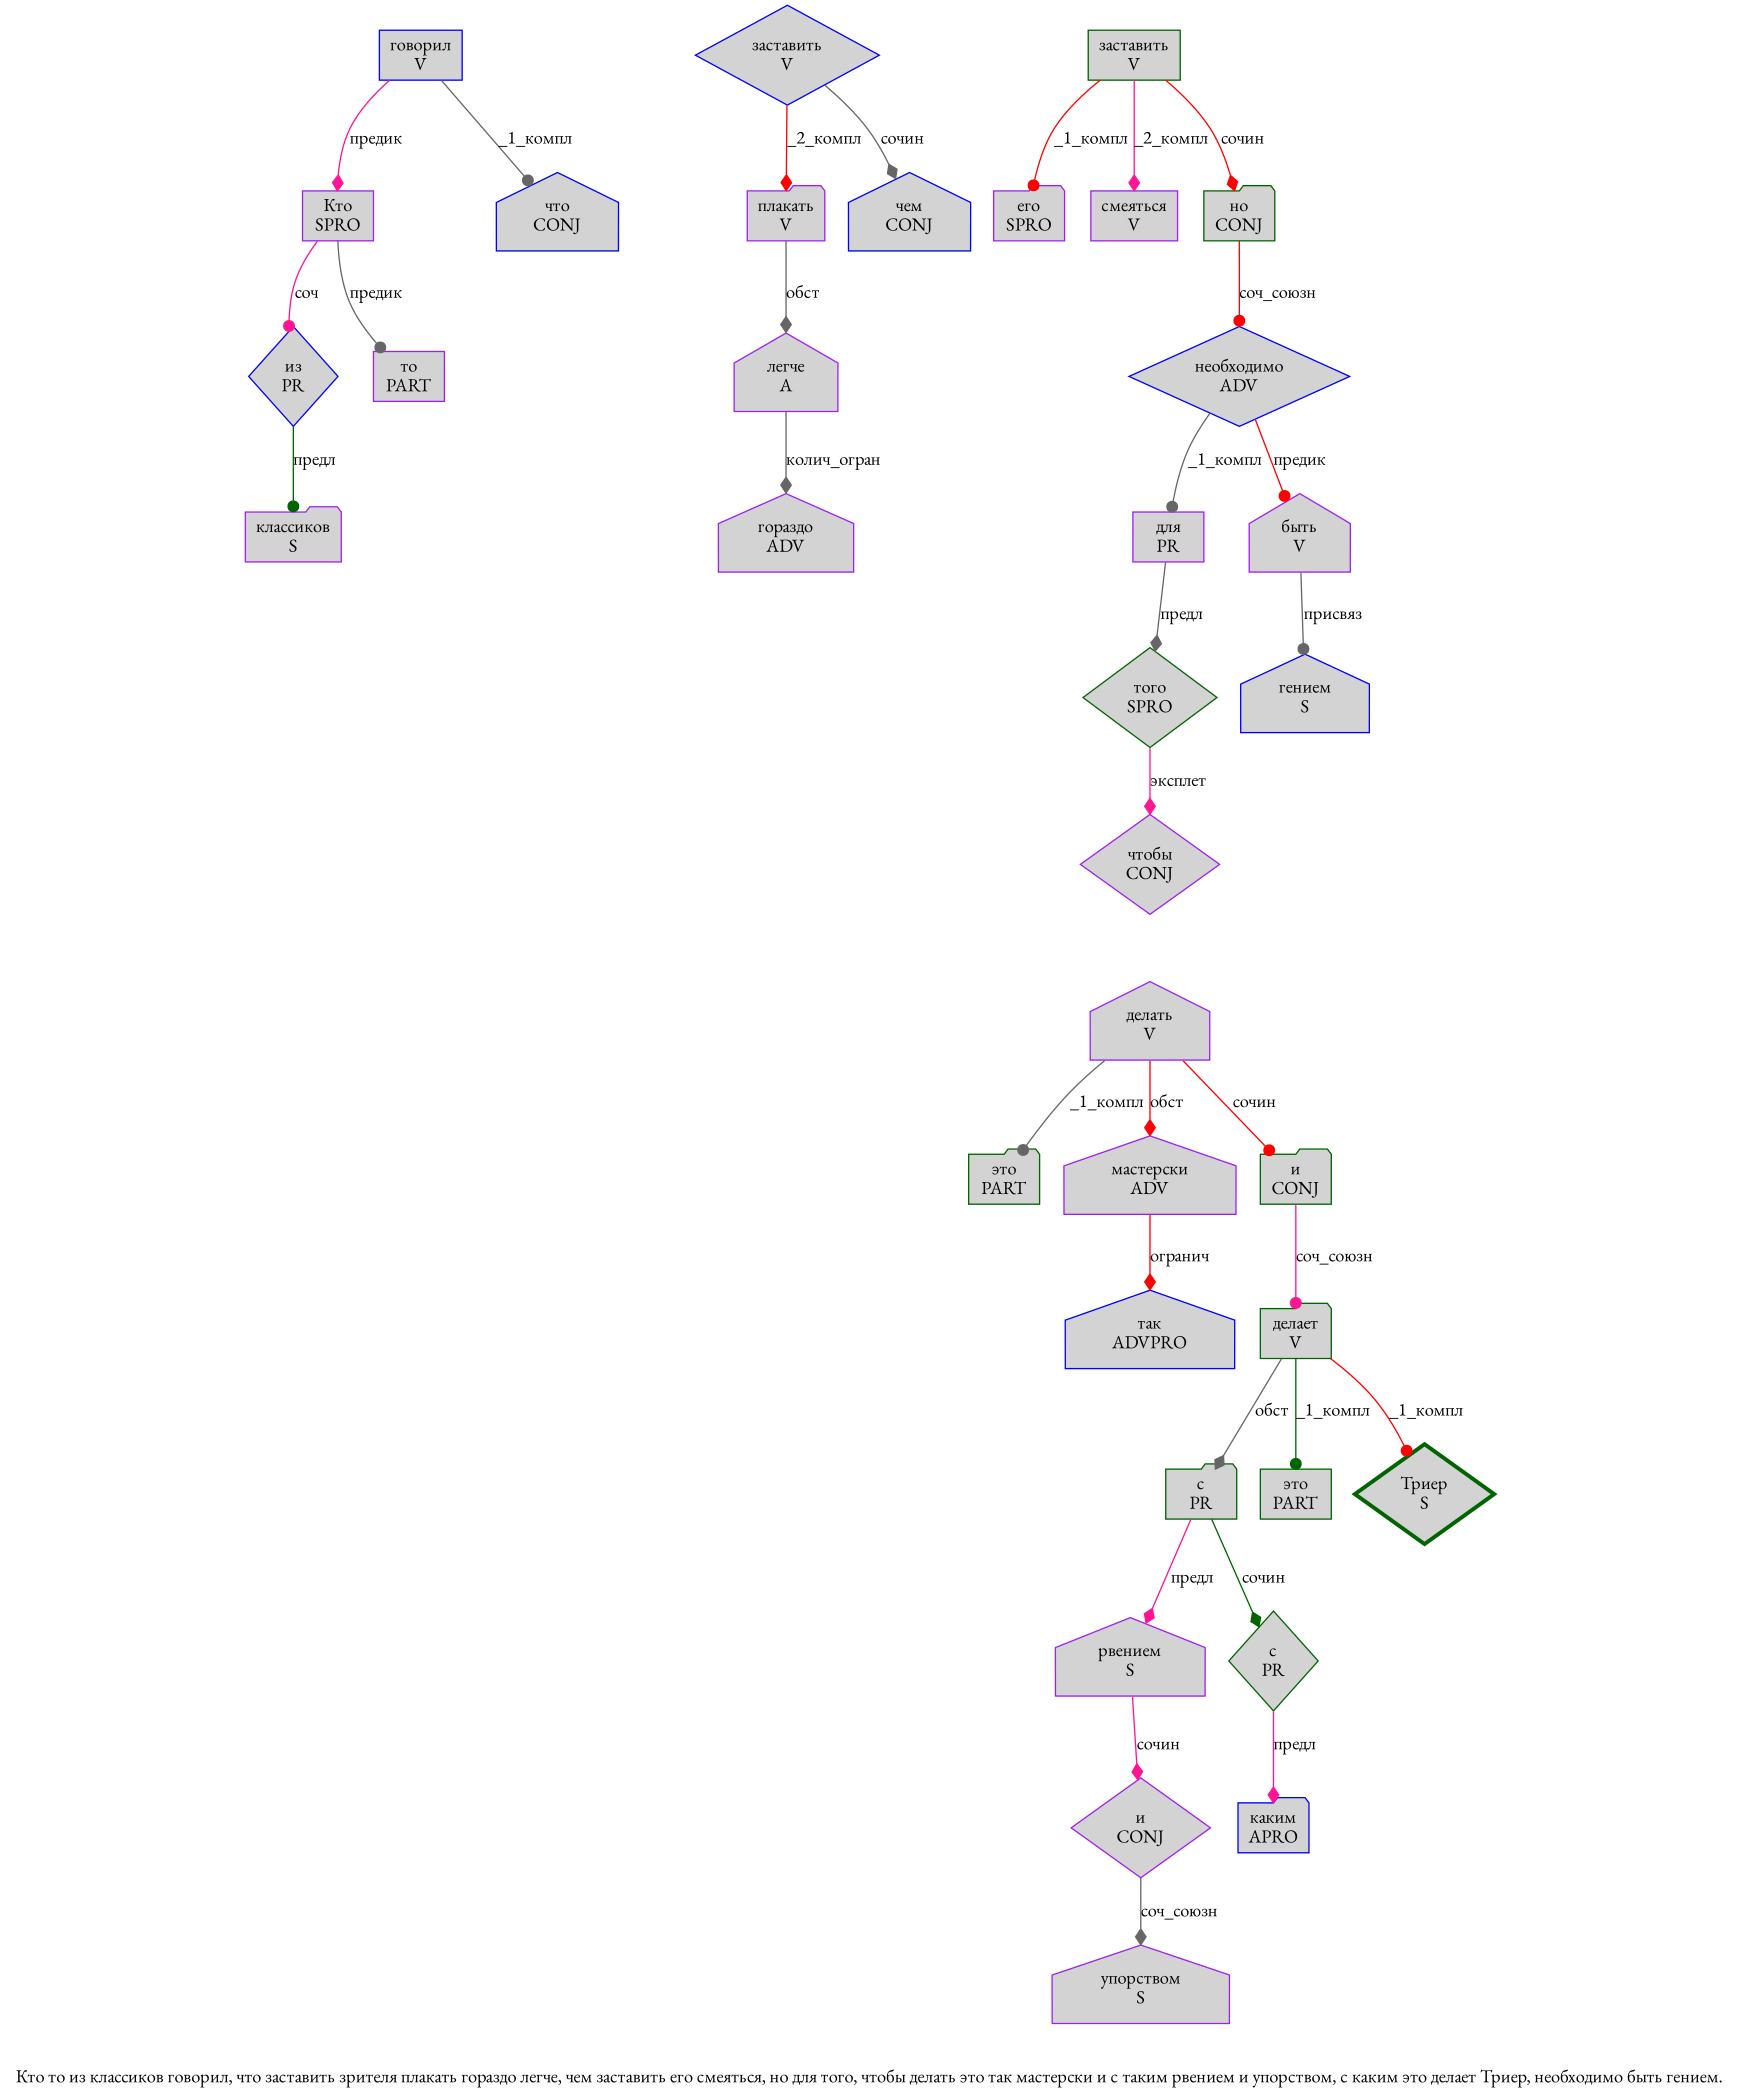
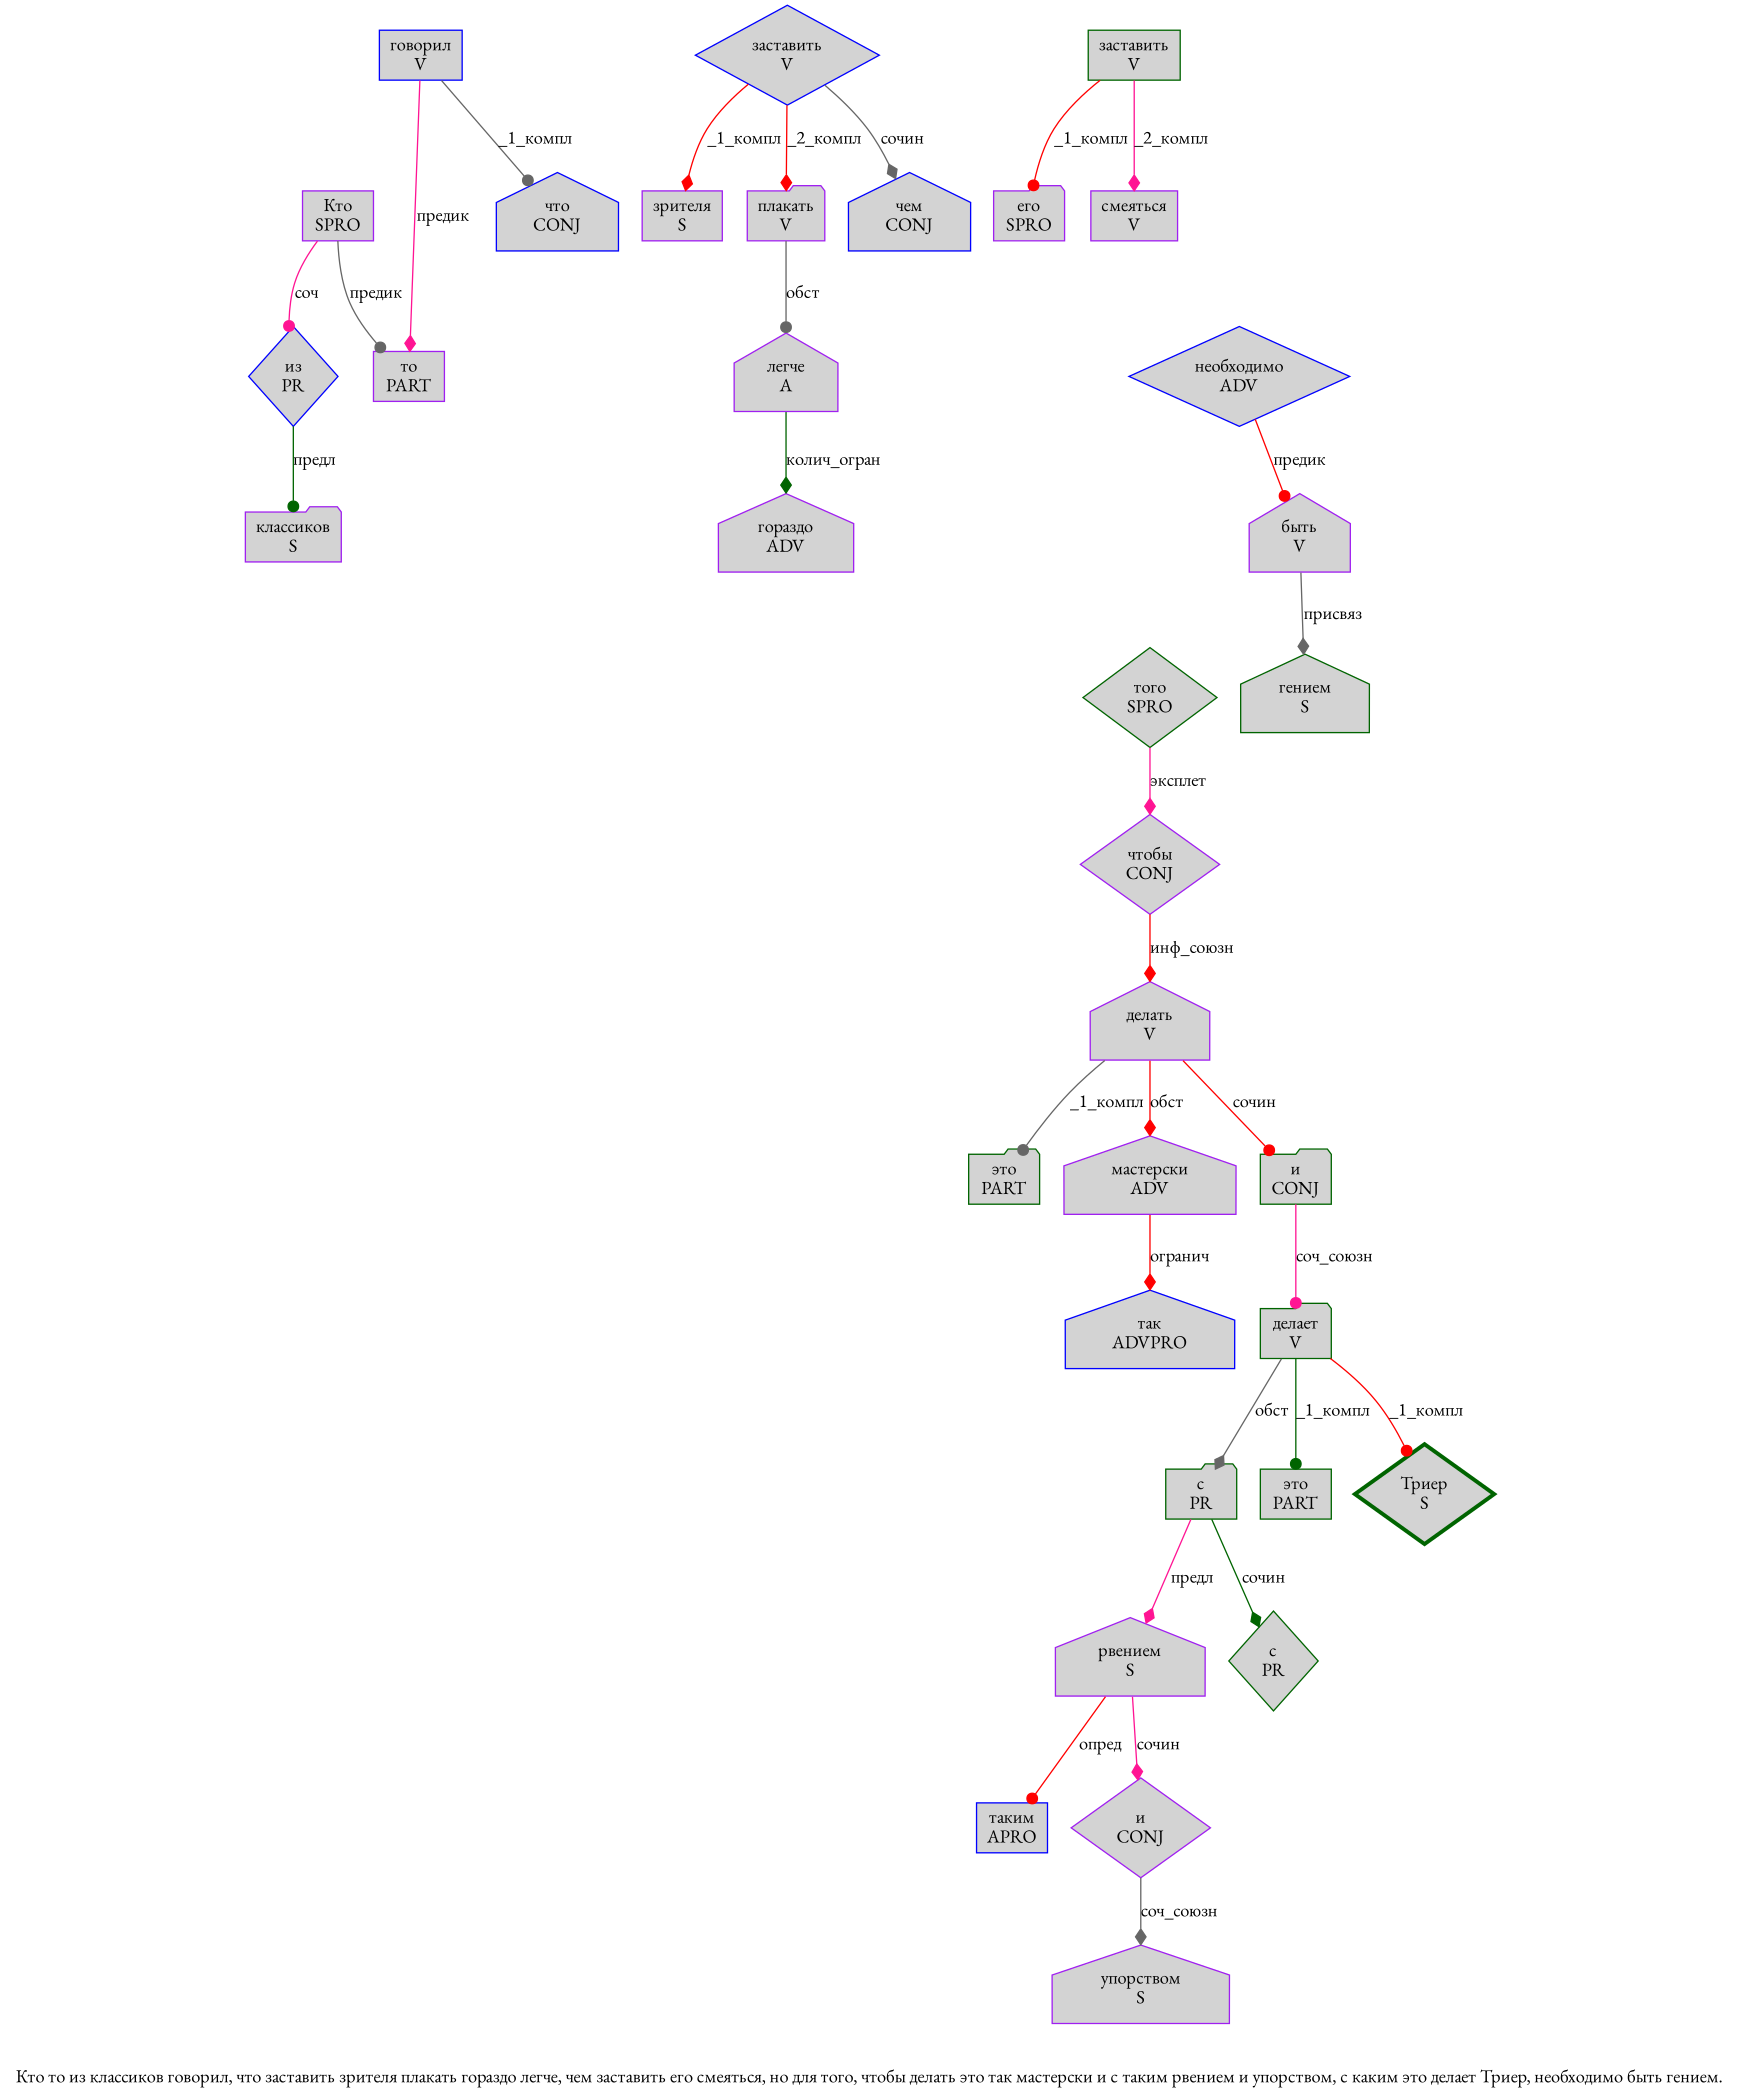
edge "говорил V" -> "Кто SPRO": now "говорил V" -> "то PART"
node "зрителя S": added
node "но CONJ": removed
edge "плакать V" -> "легче A": arrowhead diamond -> dot
edge "легче A" -> "гораздо ADV": color gray40 -> darkgreen
node "для PR": removed
edge "быть V" -> "гением S": arrowhead dot -> diamond
node "гением S": color blue -> darkgreen
edge "чтобы CONJ" -> "делать V": added, label "инф_союзн"
node "таким APRO": added
node "каким APRO": removed
